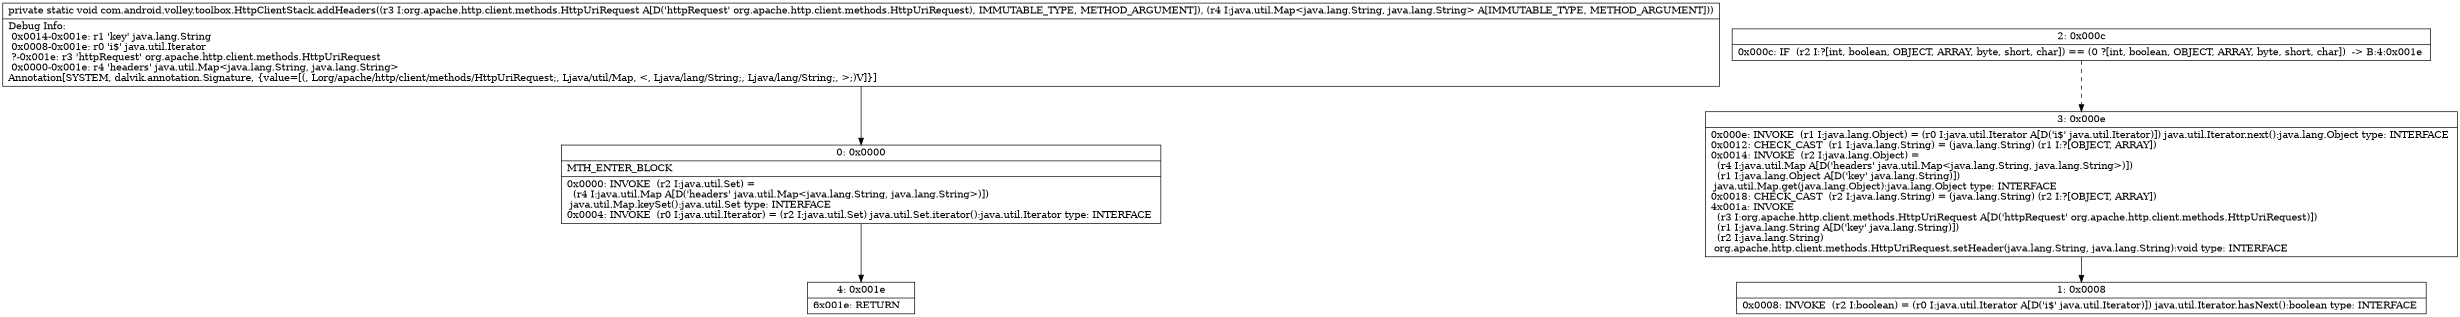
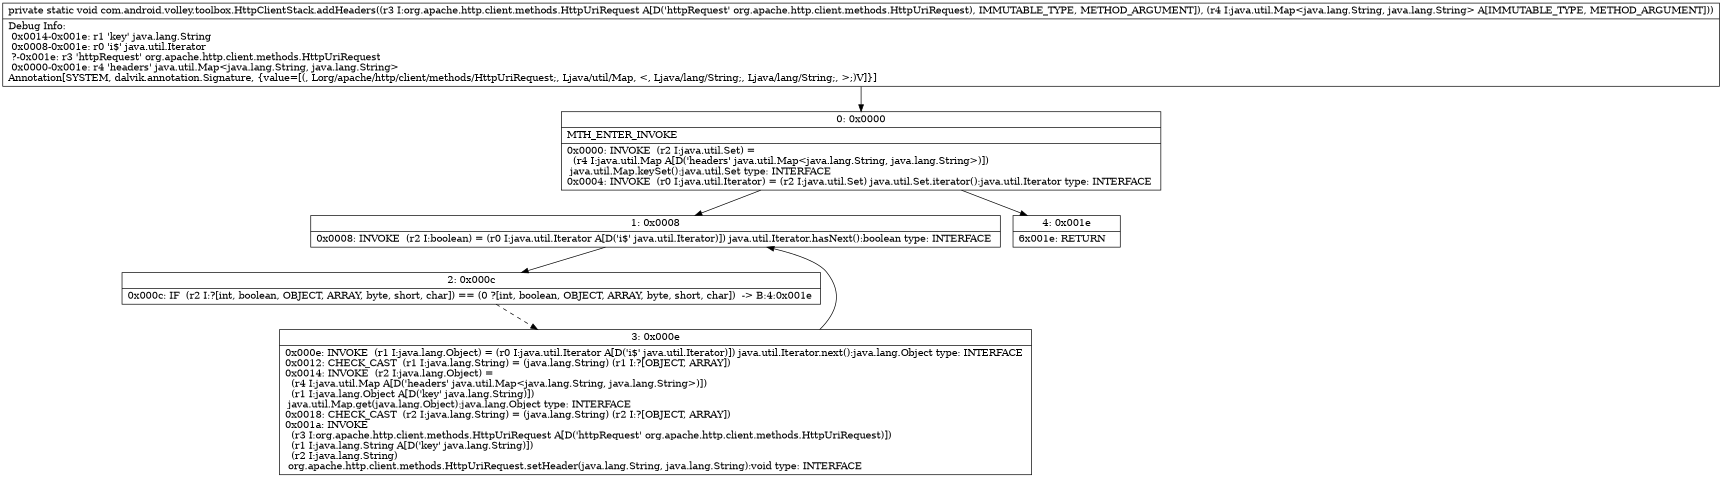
node "0: 0x0000": text "MTH_ENTER_BLOCK" -> "MTH_ENTER_INVOKE"
edge "0: 0x0000" -> "1: 0x0008": added
node "3: 0x000e": text "4x001a: INVOKE" -> "0x001a: INVOKE"
edge "1: 0x0008" -> "2: 0x000c": added
